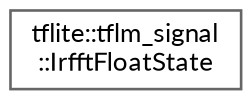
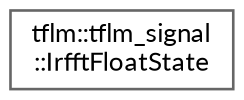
node "tflite::tflm_signal ::IrfftFloatState": label "tflite::tflm_signal ::IrfftFloatState" -> "tflm::tflm_signal ::IrfftFloatState"
